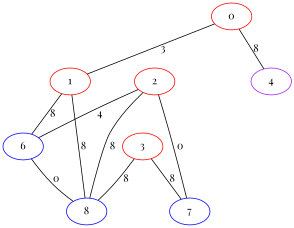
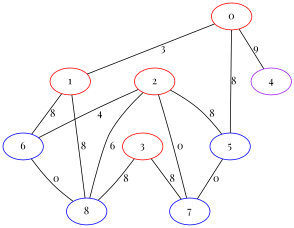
edge "0" -- "4": label "8" -> "9"
edge "2" -- "8": label "8" -> "6"
node "5": added
